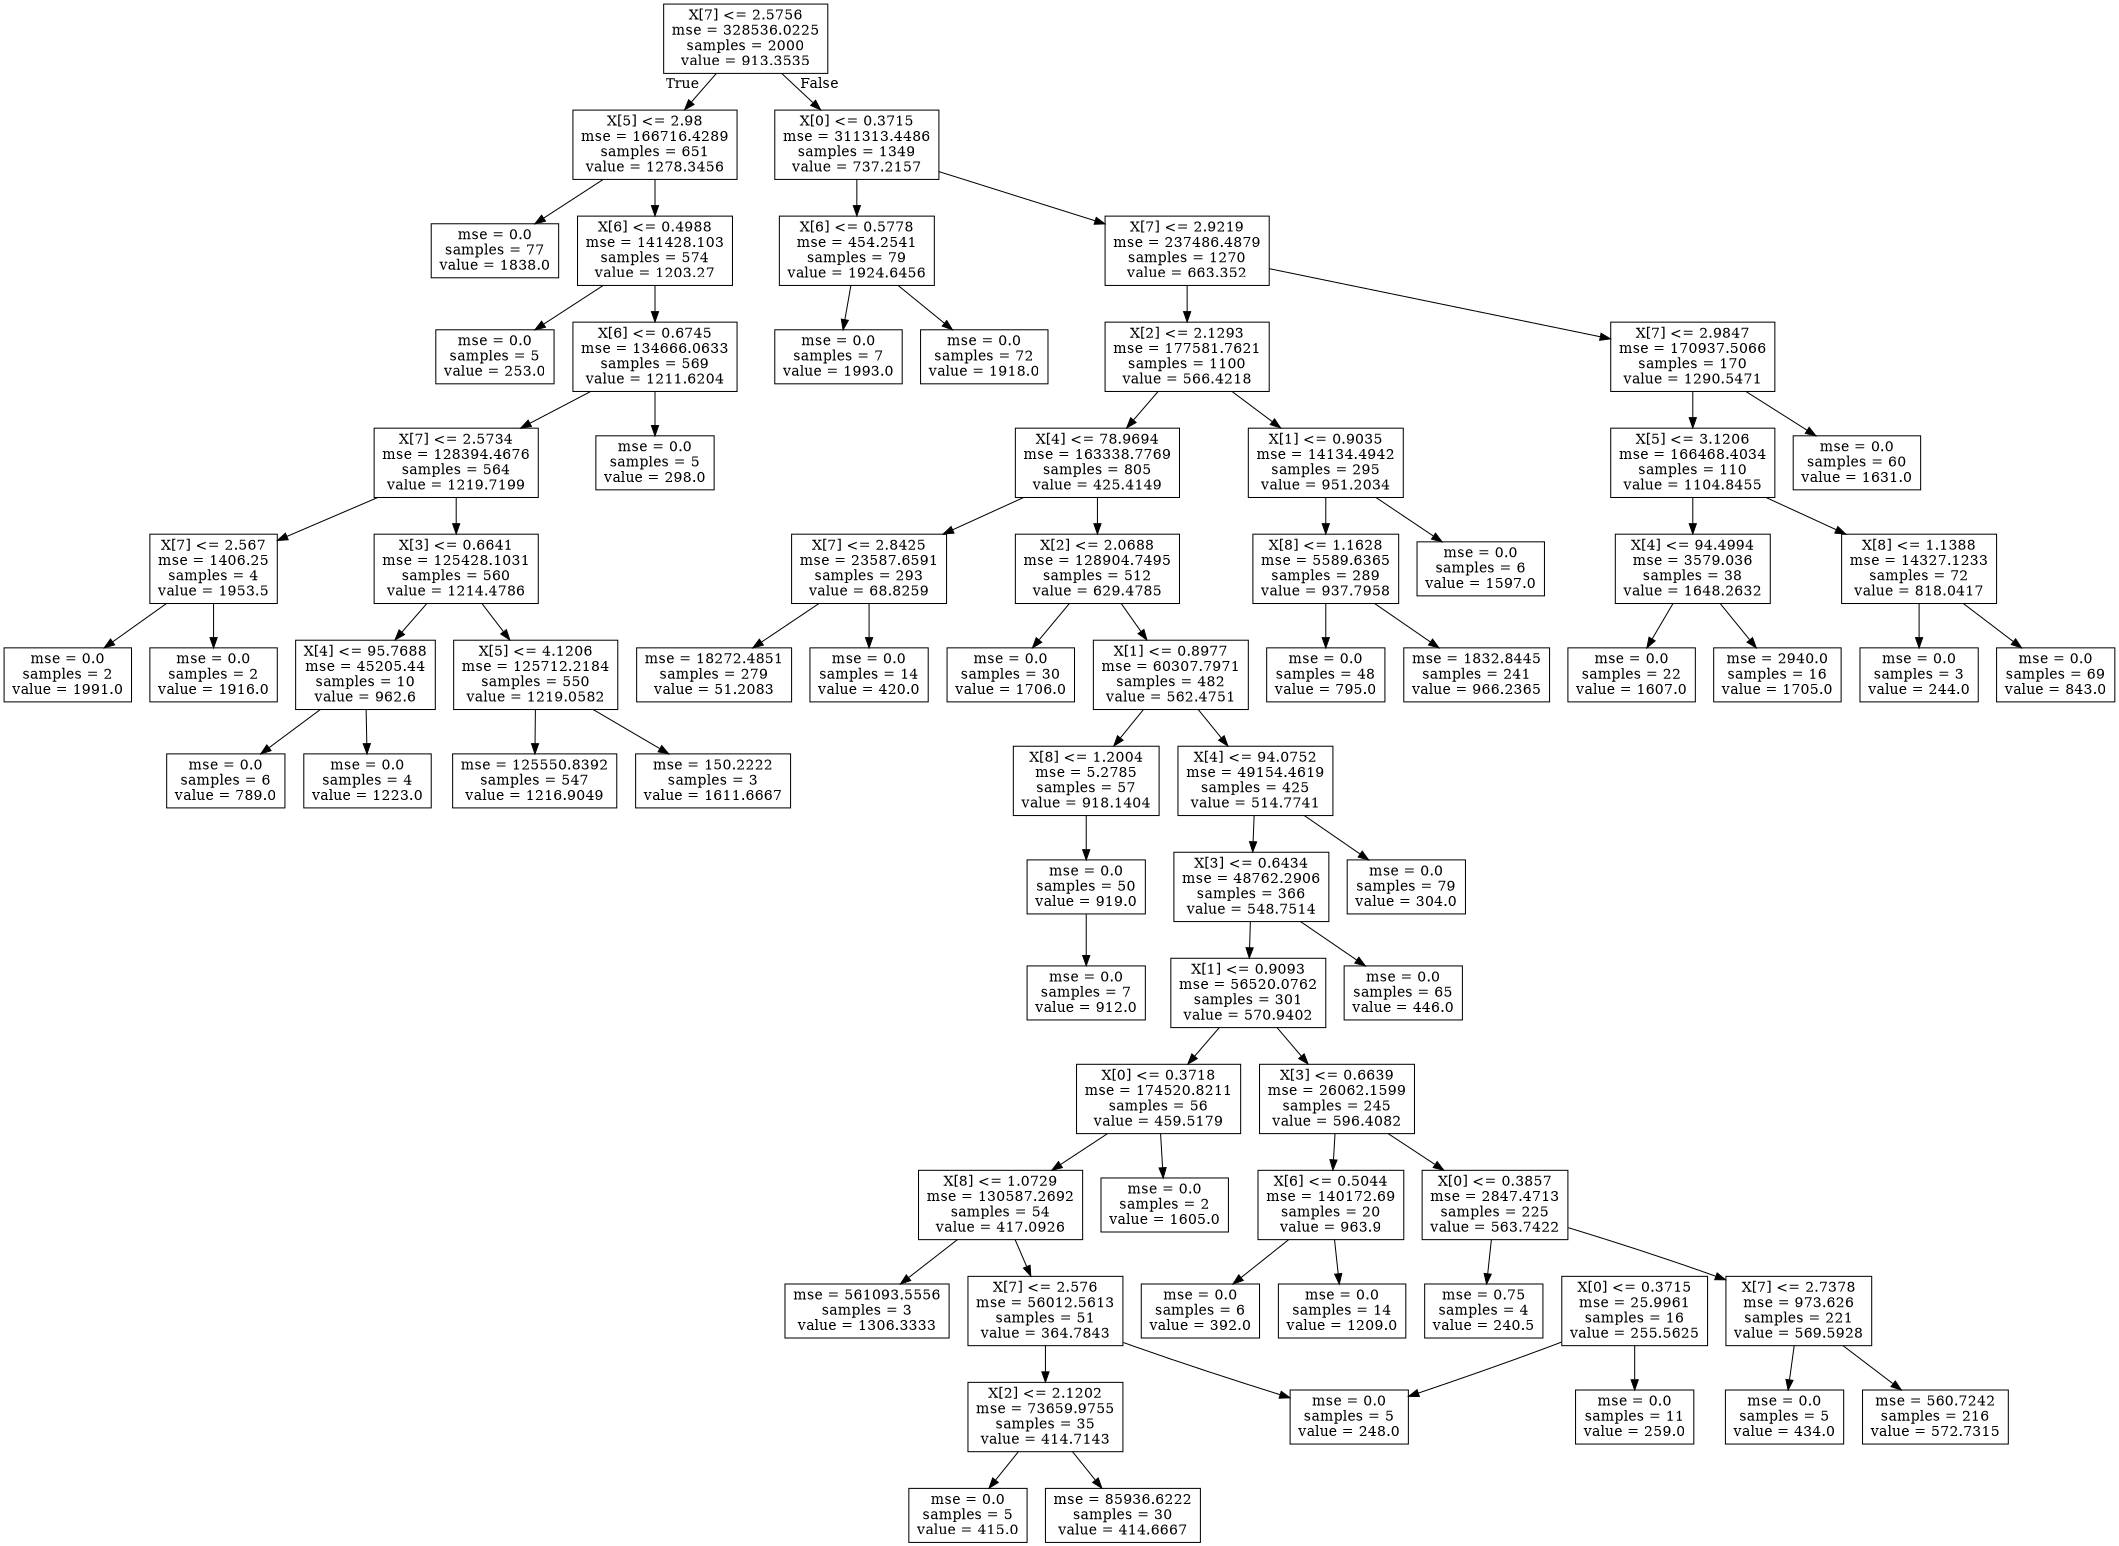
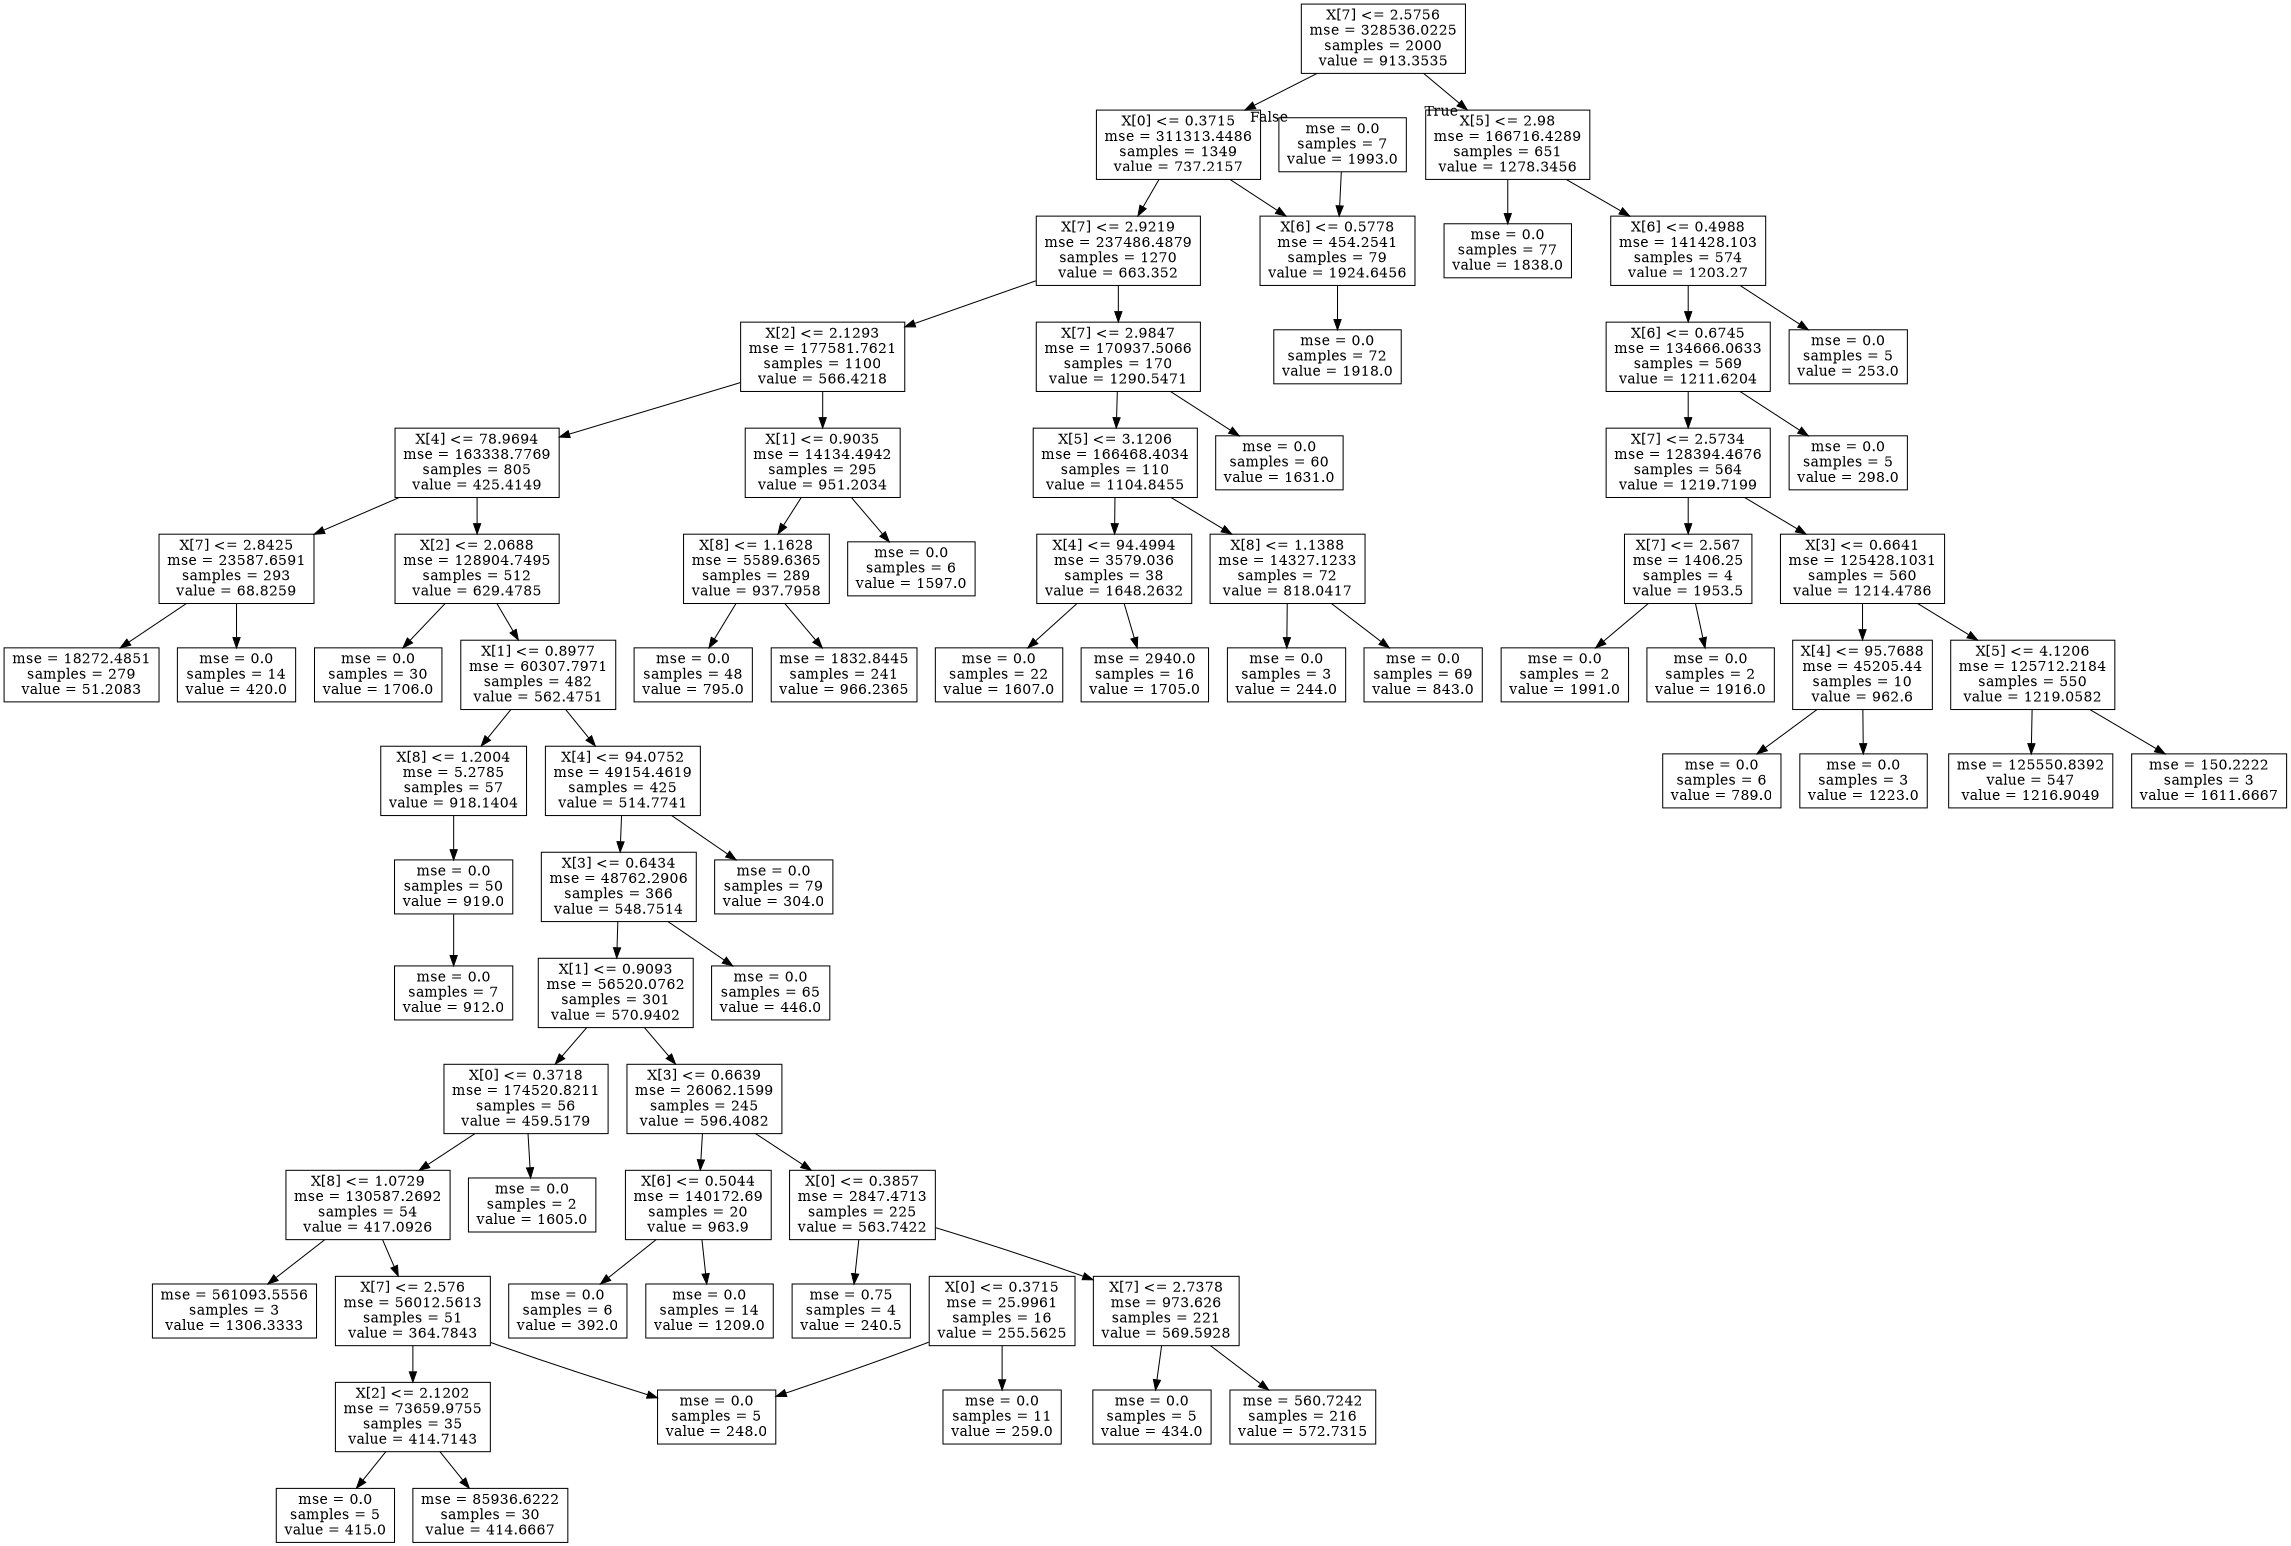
edge "X[6] <= 0.5778 mse = 454.2541 samples = 79 value = 1924.6456" -> "mse = 0.0 samples = 7 value = 1993.0": reversed
node "mse = 0.0 samples = 4 value = 1223.0": label "mse = 0.0 samples = 4 value = 1223.0" -> "mse = 0.0 samples = 3 value = 1223.0"
node "mse = 125550.8392 samples = 547 value = 1216.9049": label "mse = 125550.8392 samples = 547 value = 1216.9049" -> "mse = 125550.8392 value = 547 value = 1216.9049"
